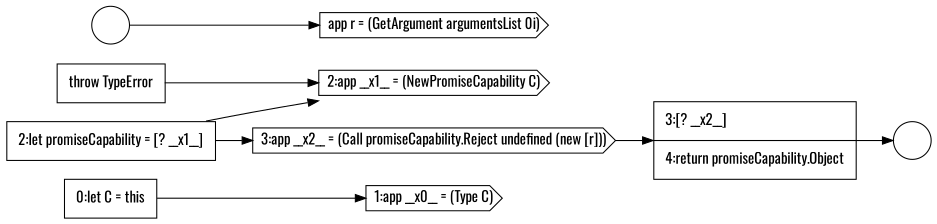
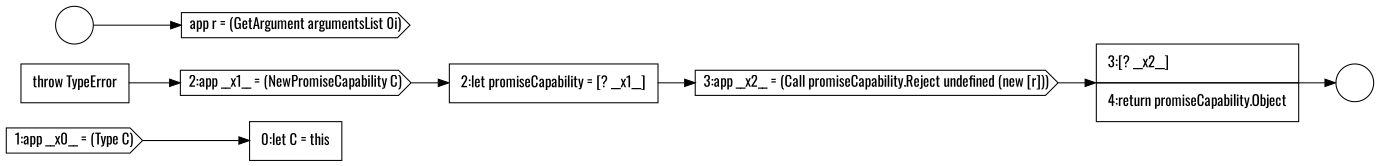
edge "2:let promiseCapability = [? __x1__]" -> "2:app __x1__ = (NewPromiseCapability C)": reversed
edge "0:let C = this" -> "1:app __x0__ = (Type C)": reversed
